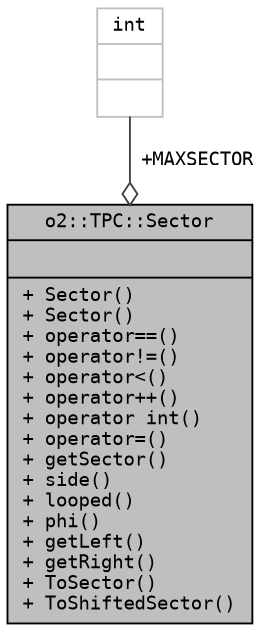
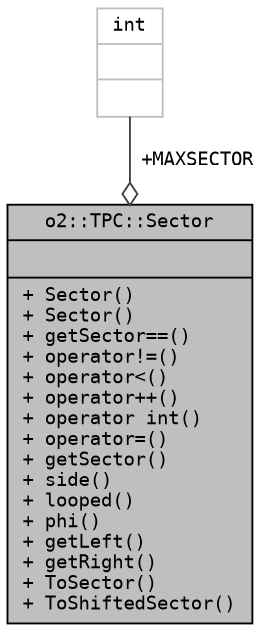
node "o2::TPC::Sector": text "+ operator==()" -> "+ getSector==()"
